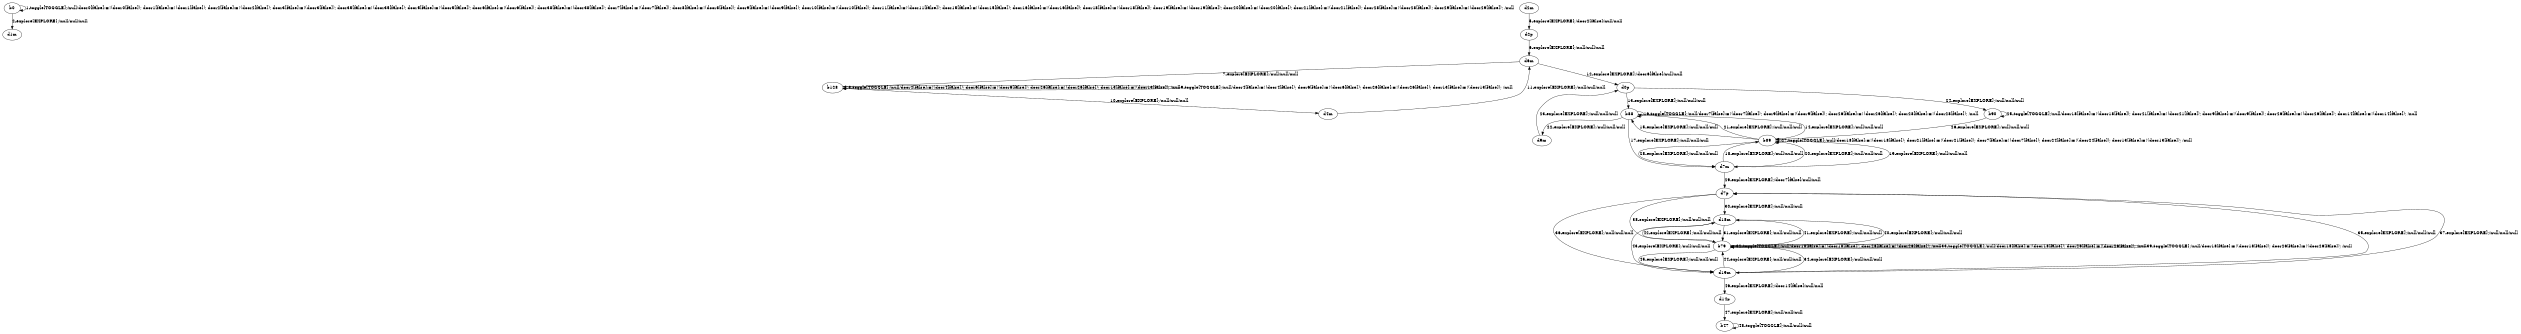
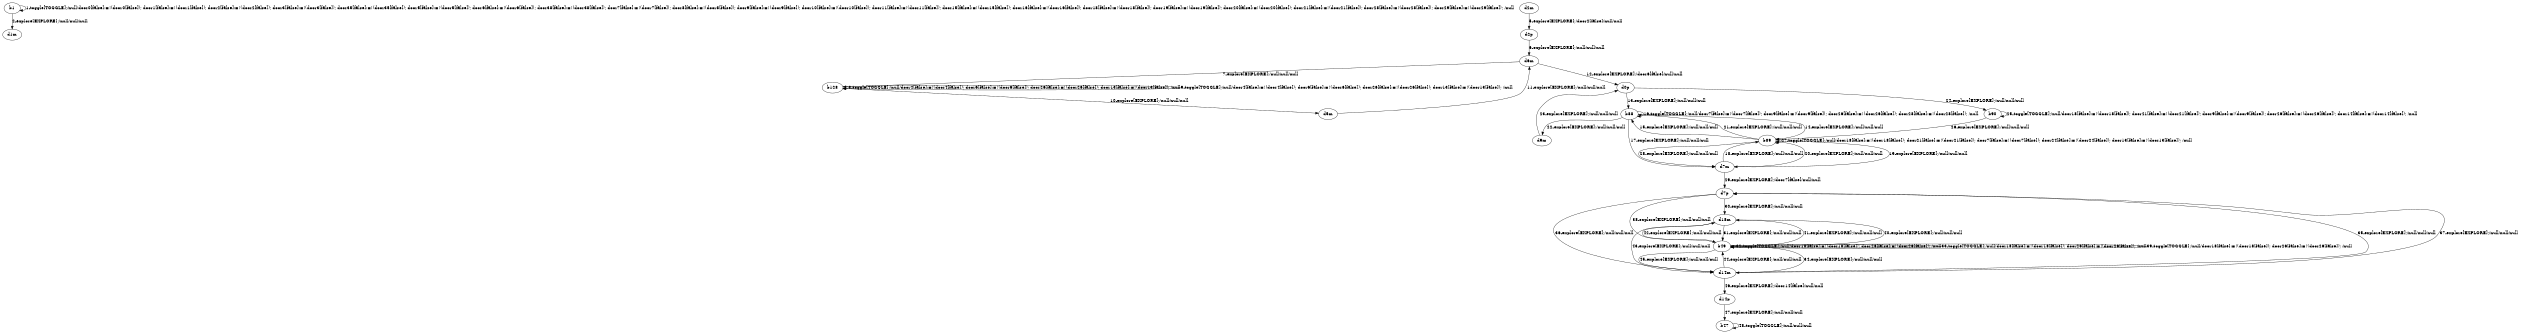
node "b0": label "b0" -> "b1"
node "d4m": label "d4m" -> "d5m"
node "b79": label "b79" -> "b49"
node "d19m": label "d19m" -> "d14m"
